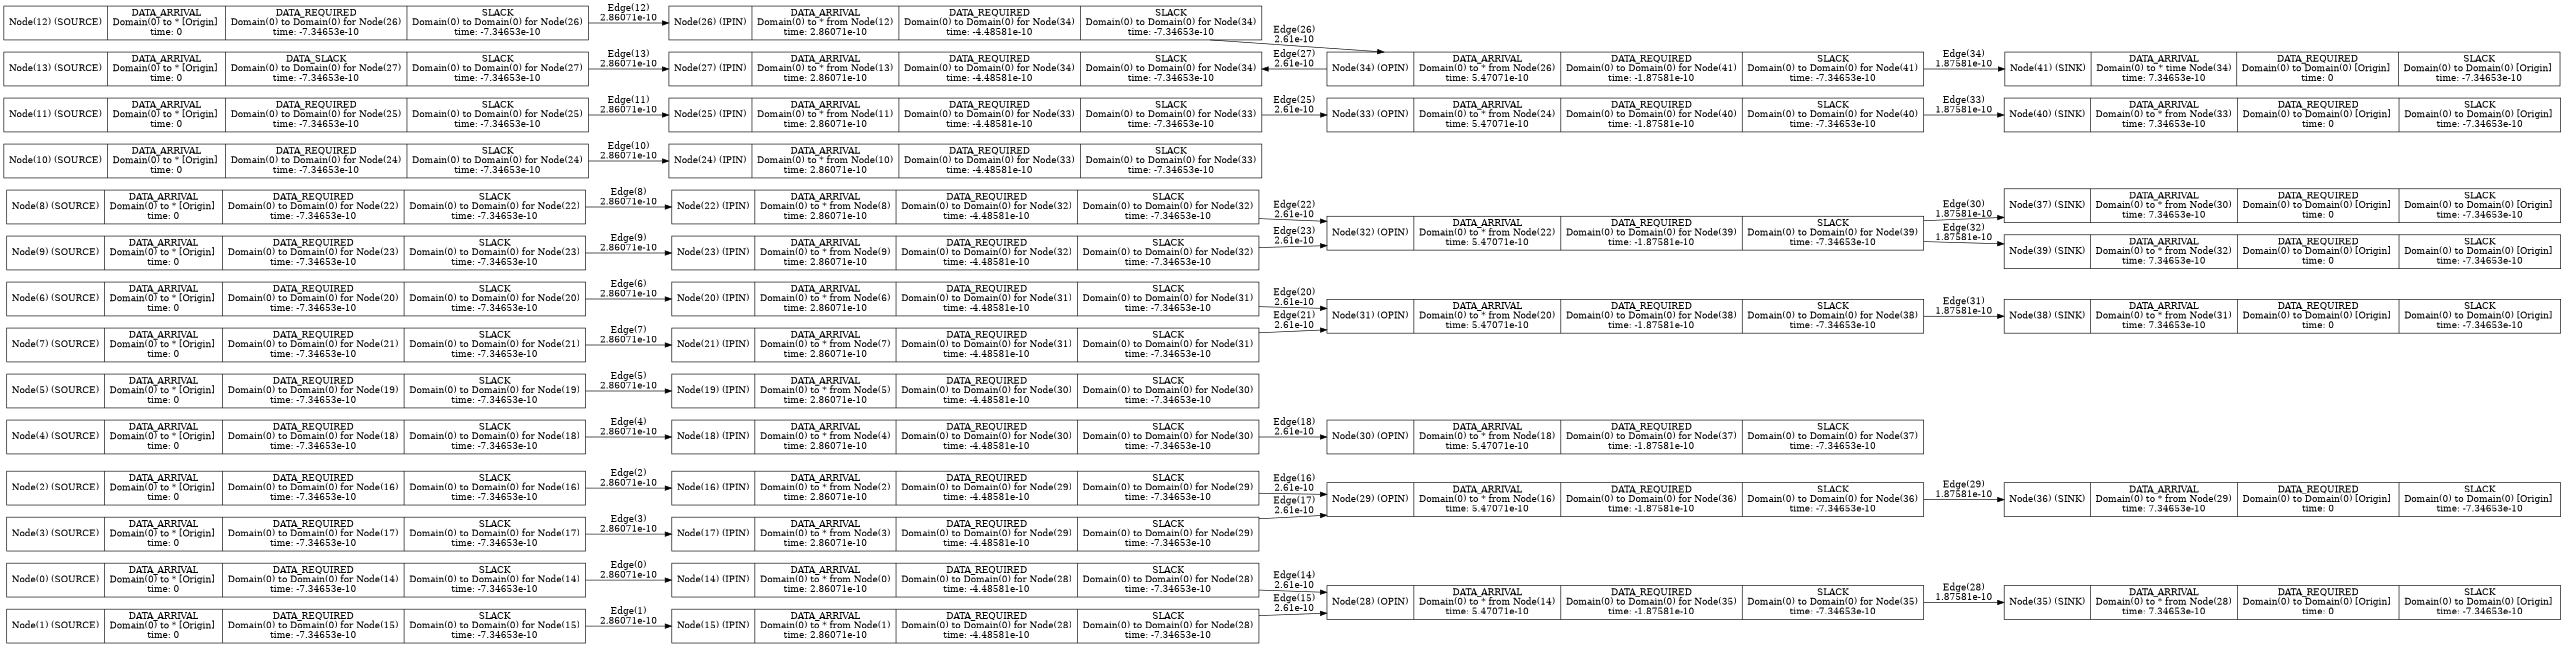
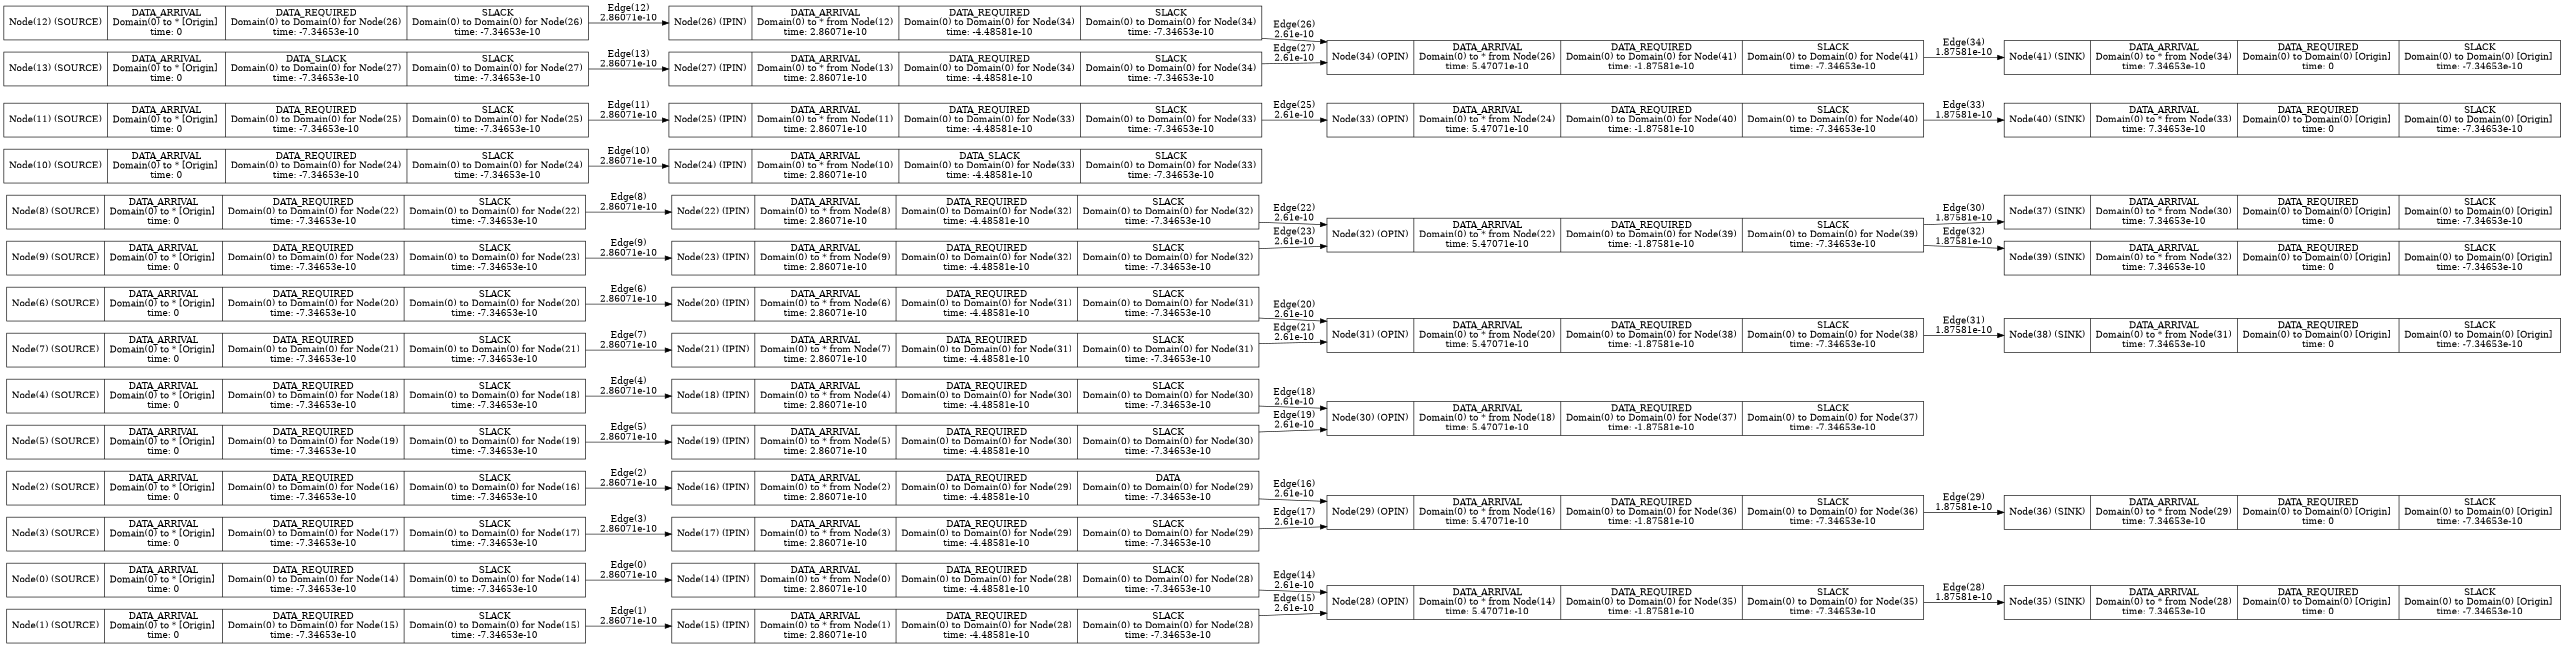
edge "Node(34) (OPIN)" -> "Node(27) (IPIN)": reversed
node "Node(41) (SINK)": text "Domain(0) to * time Node(34)" -> "Domain(0) to * from Node(34)"
node "Node(24) (IPIN)": text "DATA_REQUIRED" -> "DATA_SLACK"
edge "Node(19) (IPIN)" -> "Node(30) (OPIN)": added, label "Edge(19) 2.61e-10"
node "Node(16) (IPIN)": text "SLACK" -> "DATA"
